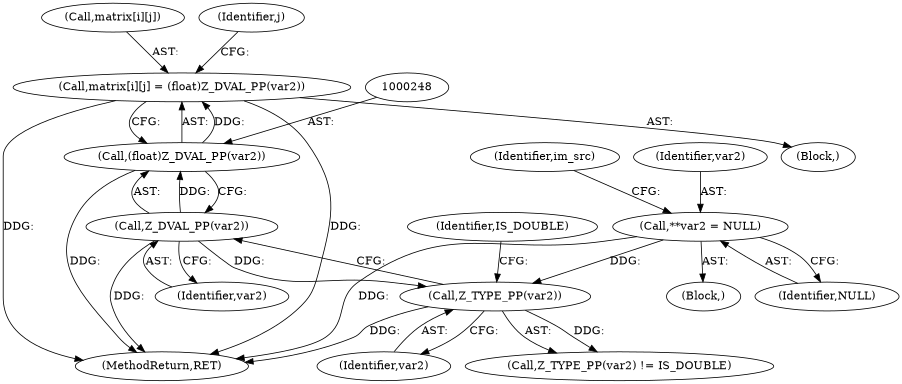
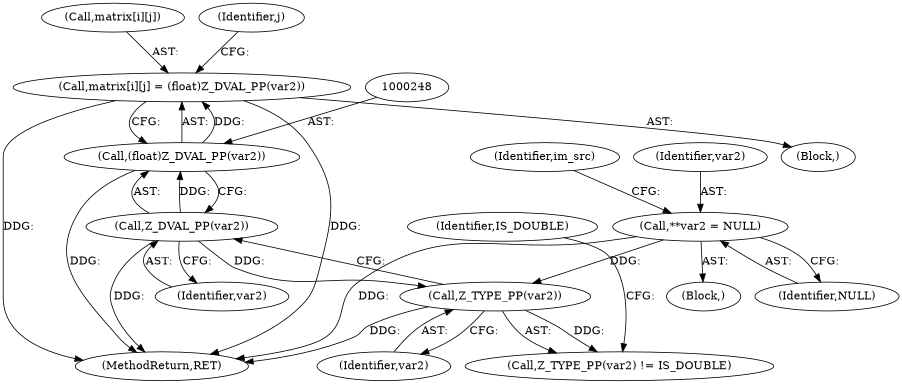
edge "(Identifier,IS_DOUBLE)" -> "(Call,Z_TYPE_PP(var2))": now "(Identifier,IS_DOUBLE)" -> "(Call,Z_TYPE_PP(var2) != IS_DOUBLE)"
